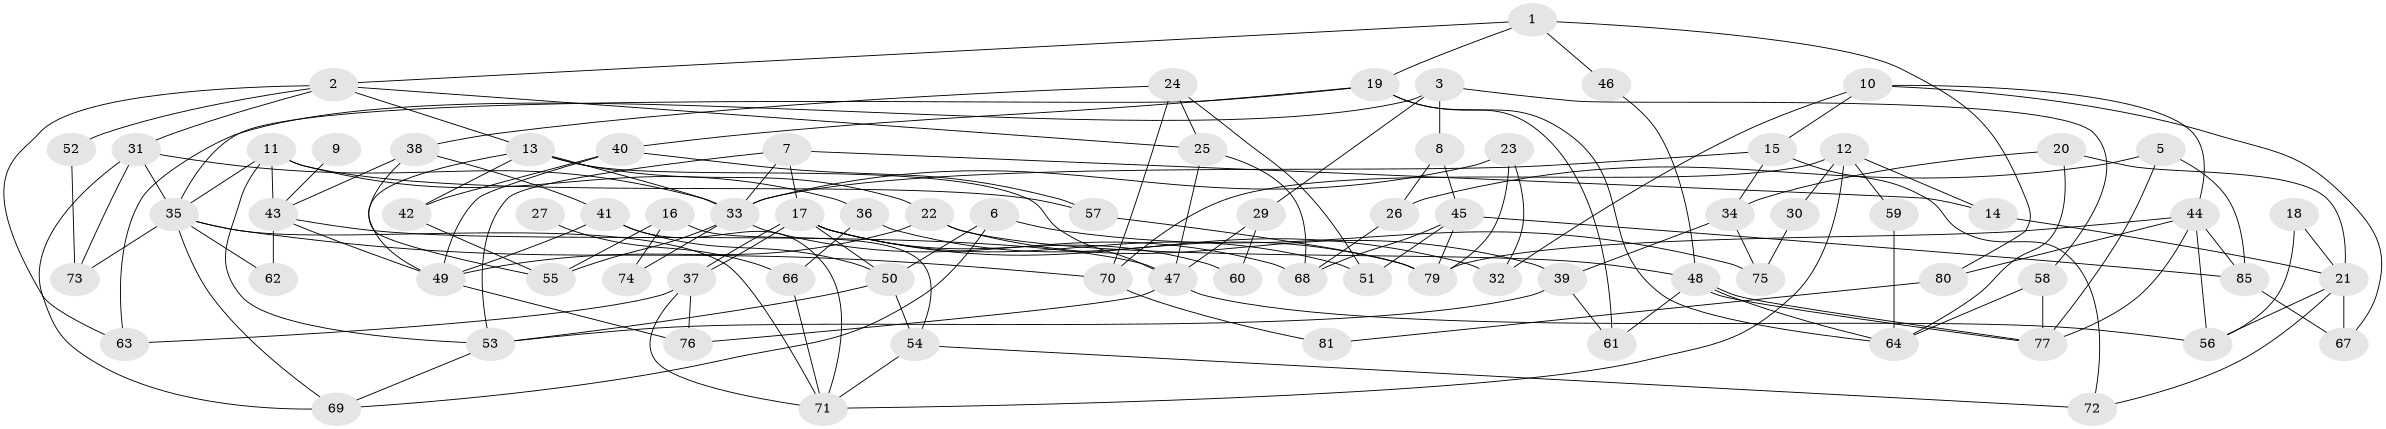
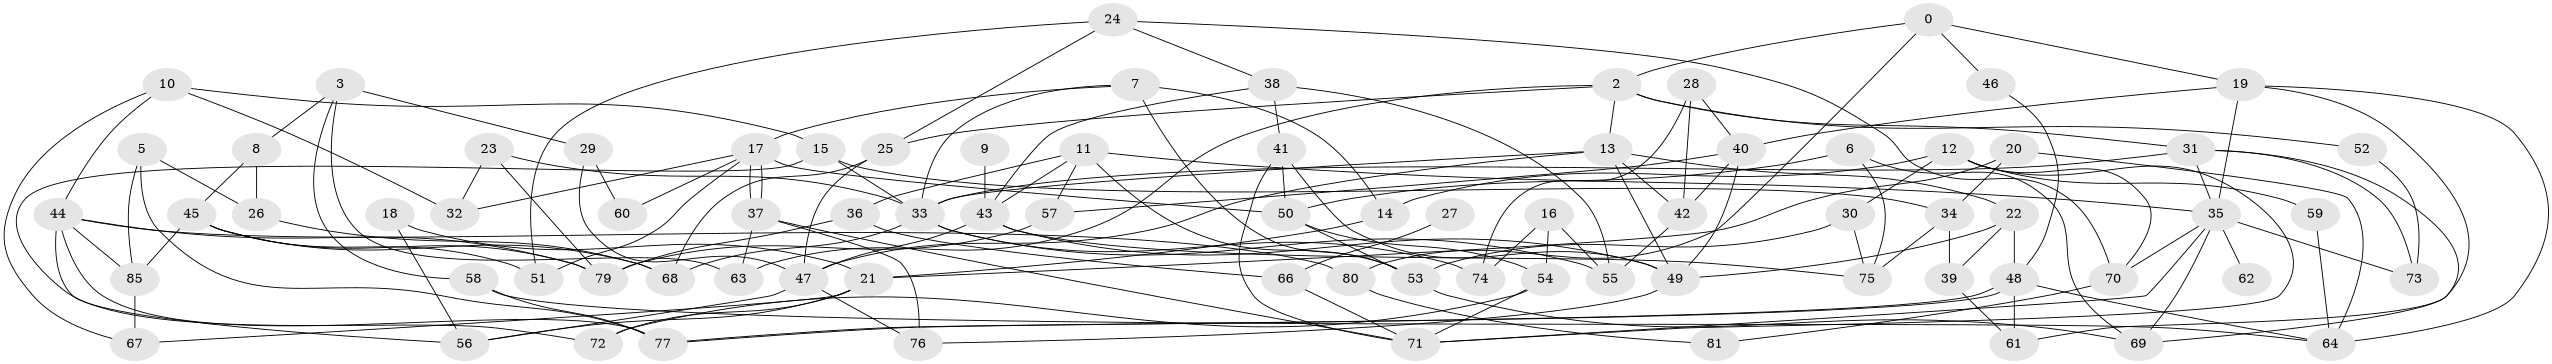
node "1": label "1" -> "0"
node "28": added
edge "43" -- "62": now "43" -- "75"
edge "39" -- "53": now "30" -- "53"
